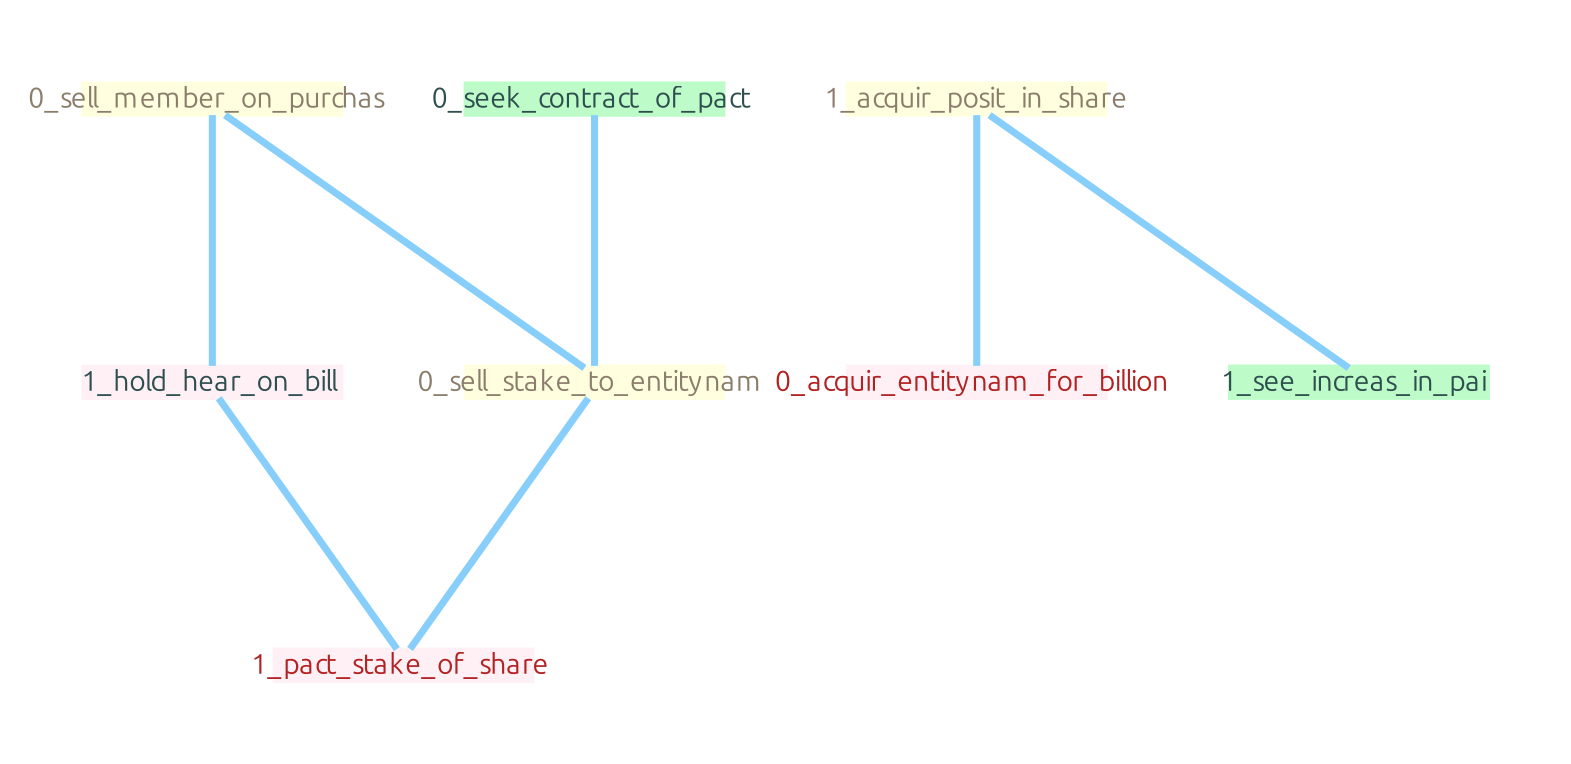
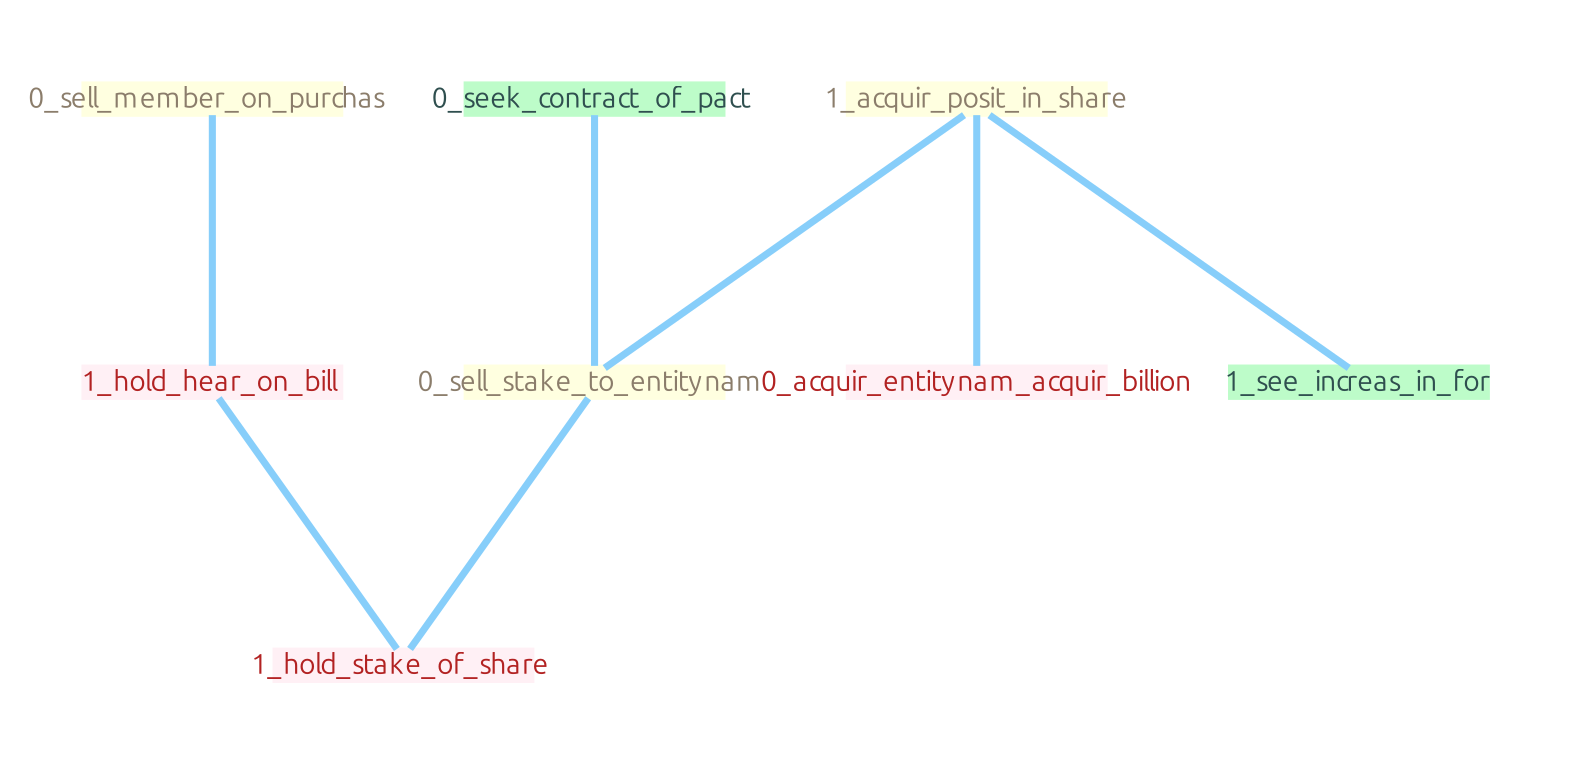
edge "0_sell_member_on_purchas" -- "0_sell_stake_to_entitynam": now "1_acquir_posit_in_share" -- "0_sell_stake_to_entitynam"
node "1_hold_hear_on_bill": fontcolor #2f4f4f -> #b22222
node "0_acquir_entitynam_for_billion": label "0_acquir_entitynam_for_billion" -> "0_acquir_entitynam_acquir_billion"
node "1_see_increas_in_pai": label "1_see_increas_in_pai" -> "1_see_increas_in_for"
node "1_pact_stake_of_share": label "1_pact_stake_of_share" -> "1_hold_stake_of_share"
